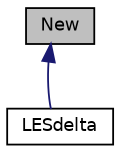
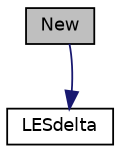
edge "LESdelta" -> "New": reversed
